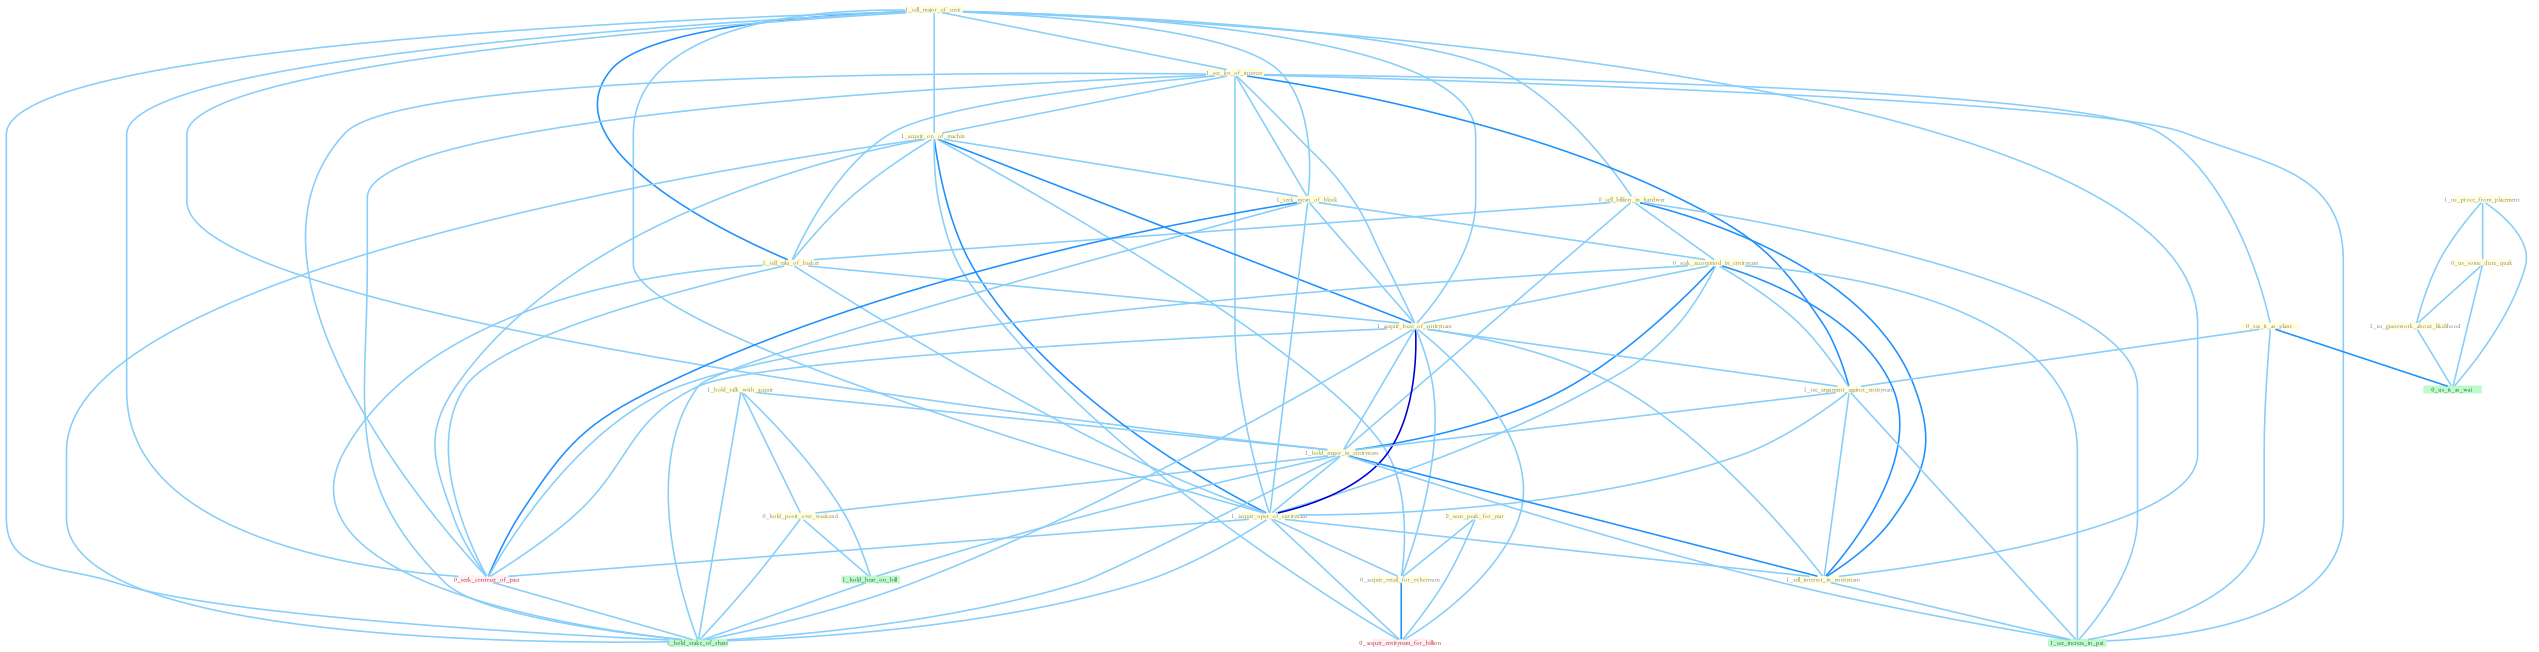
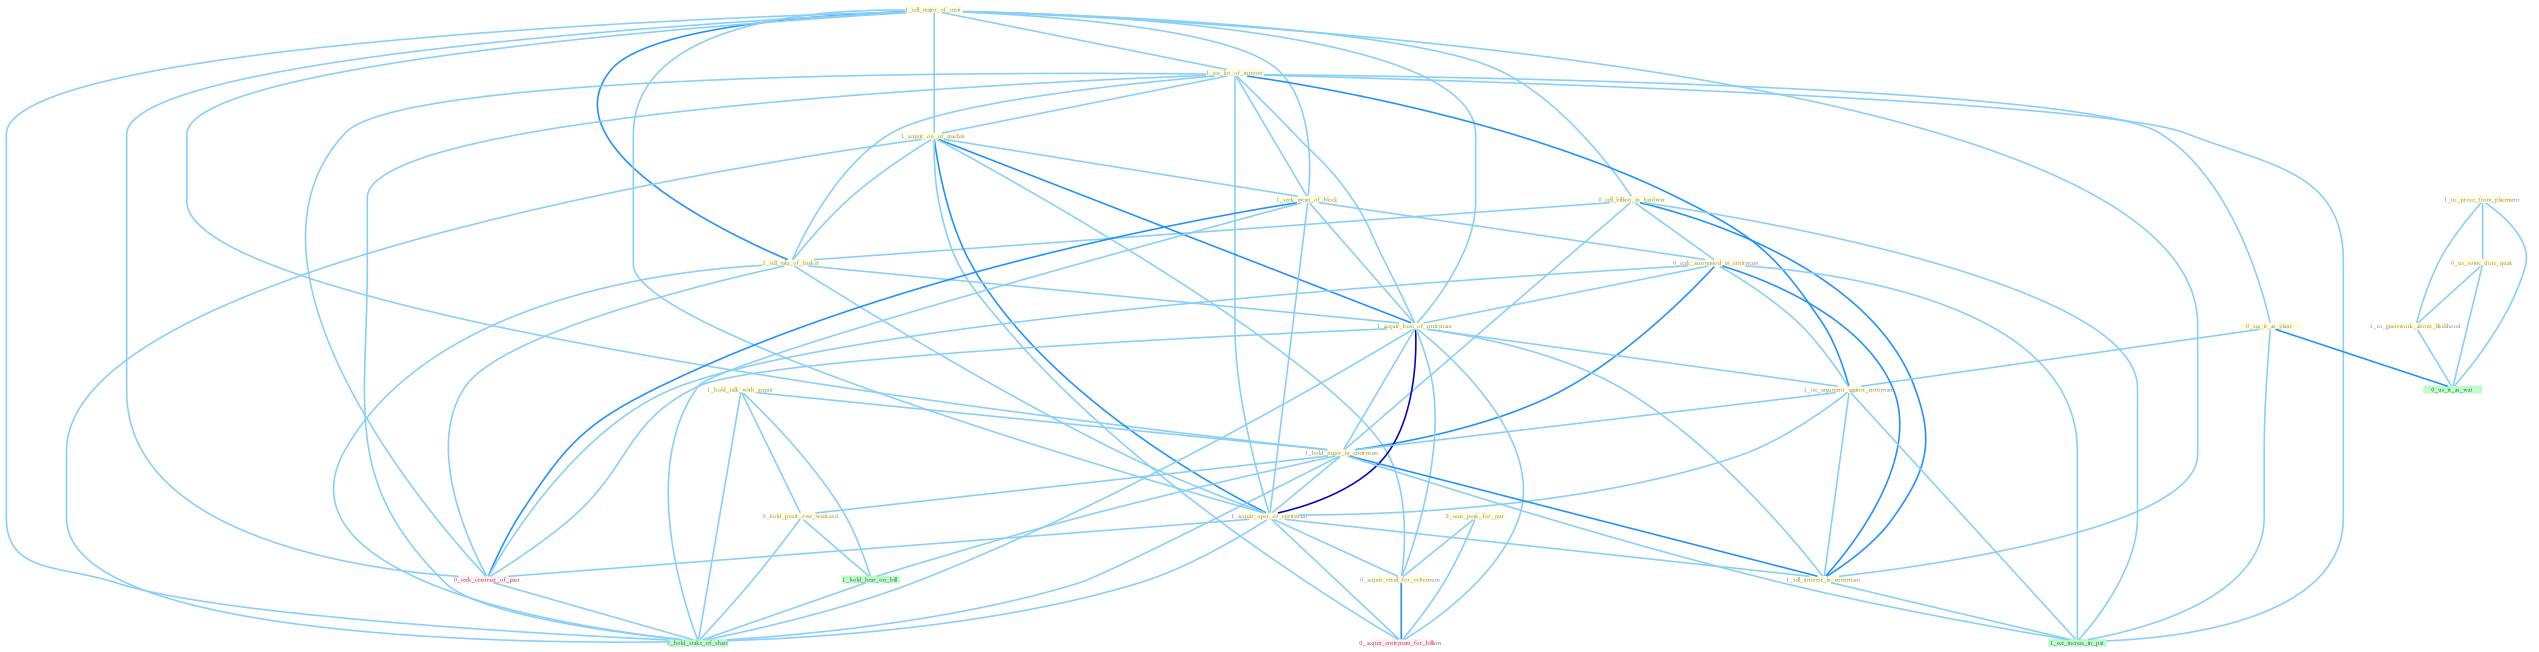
edge "1_acquir_on_of_machin" -- "0_seek_contract_of_pact": removed
edge "0_seek_accommod_in_entitynam" -- "1_acquir_oper_of_entitynam": removed
